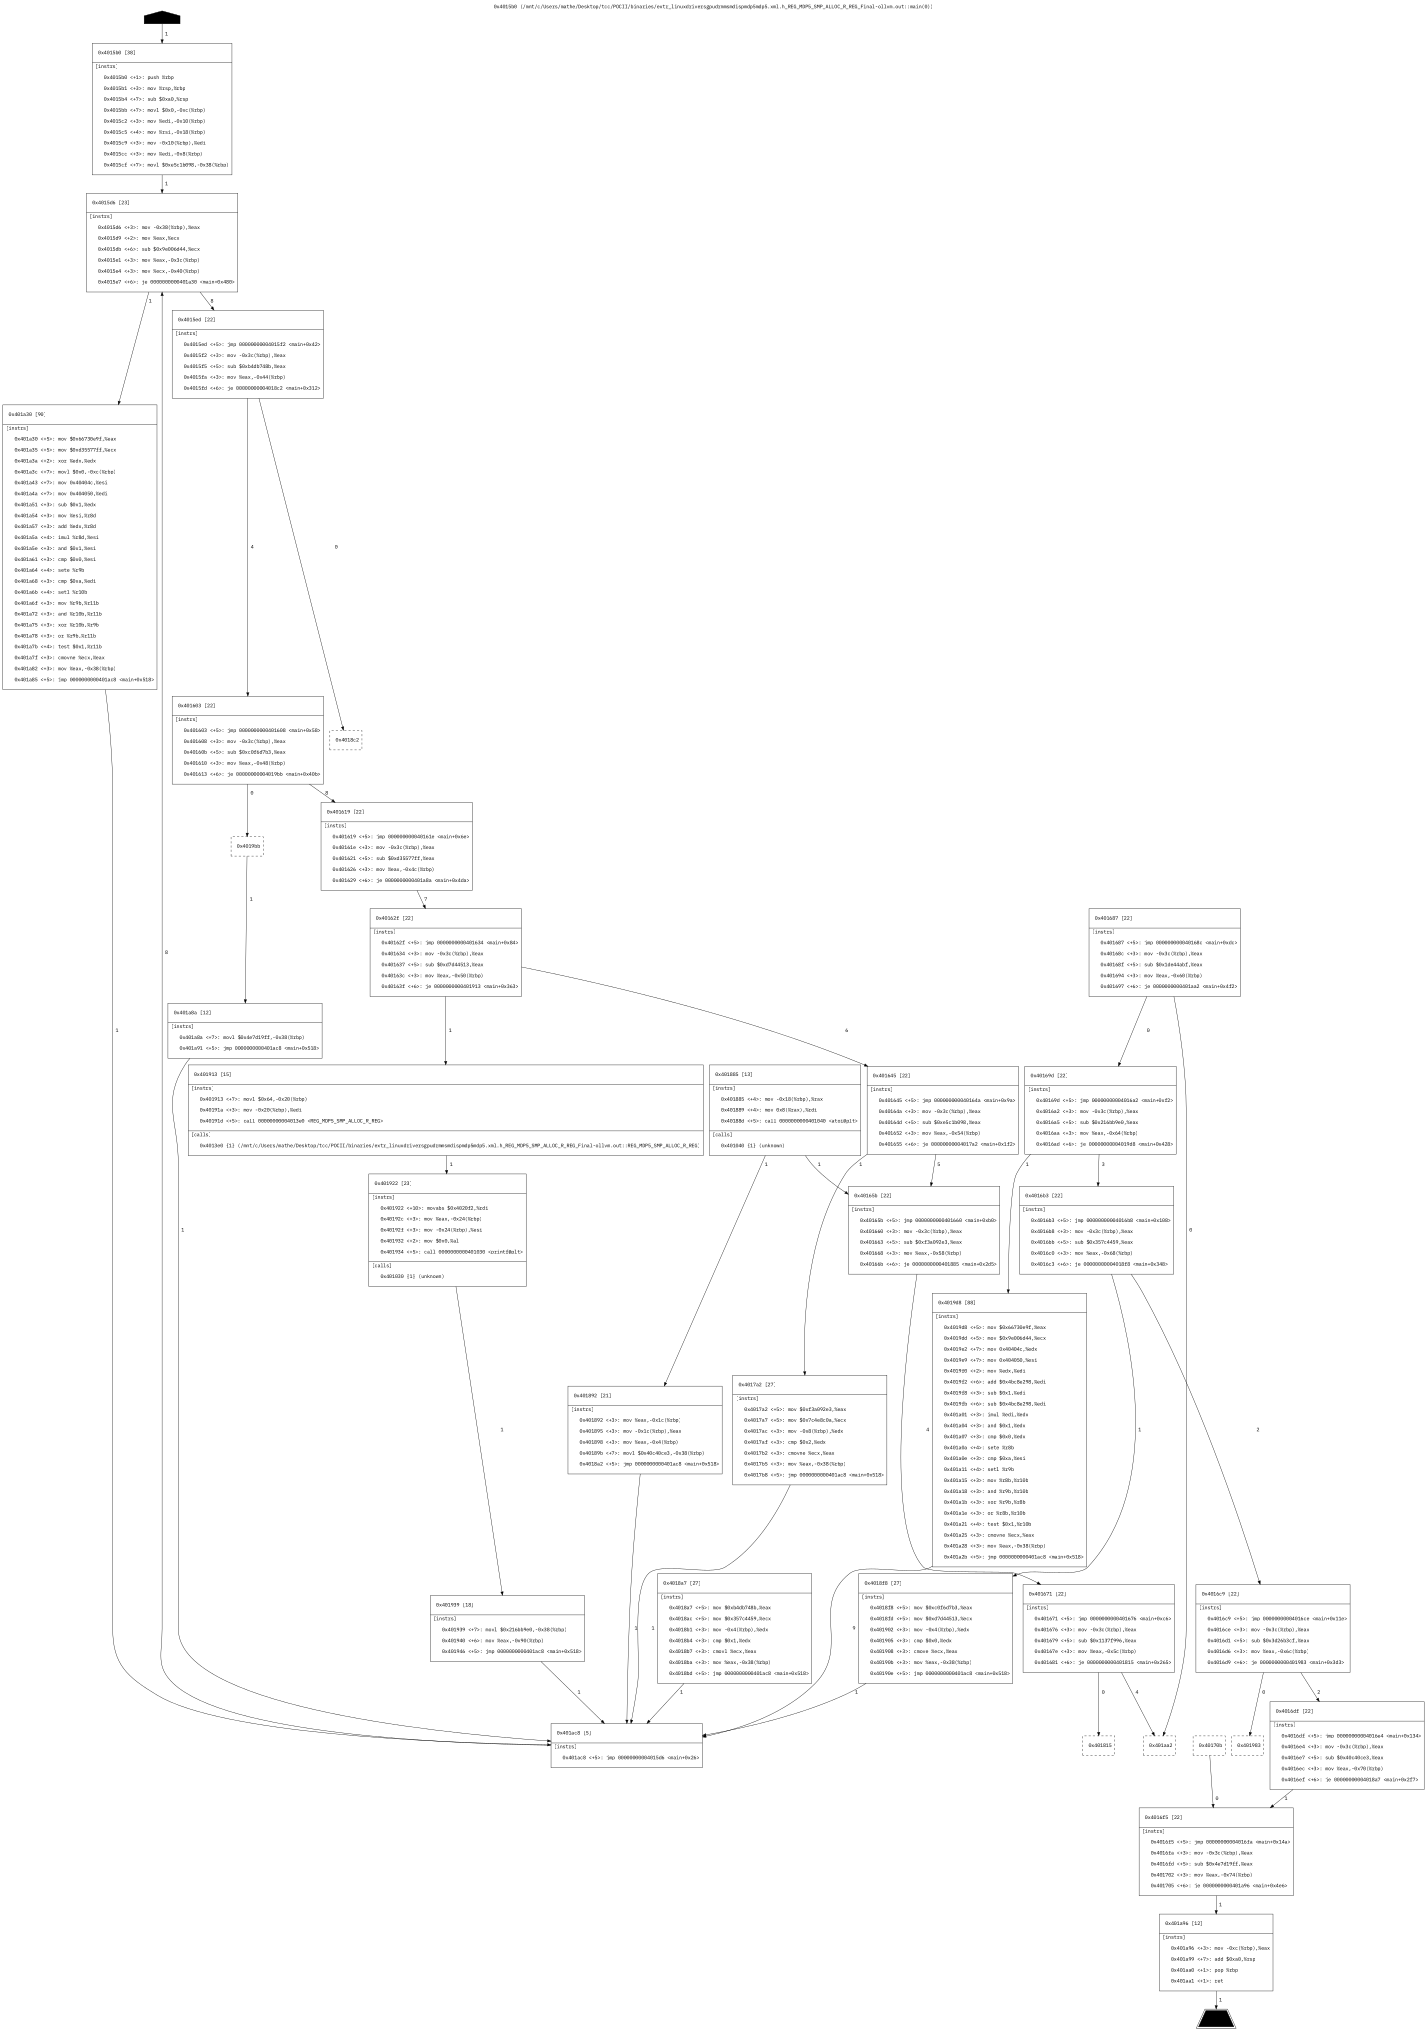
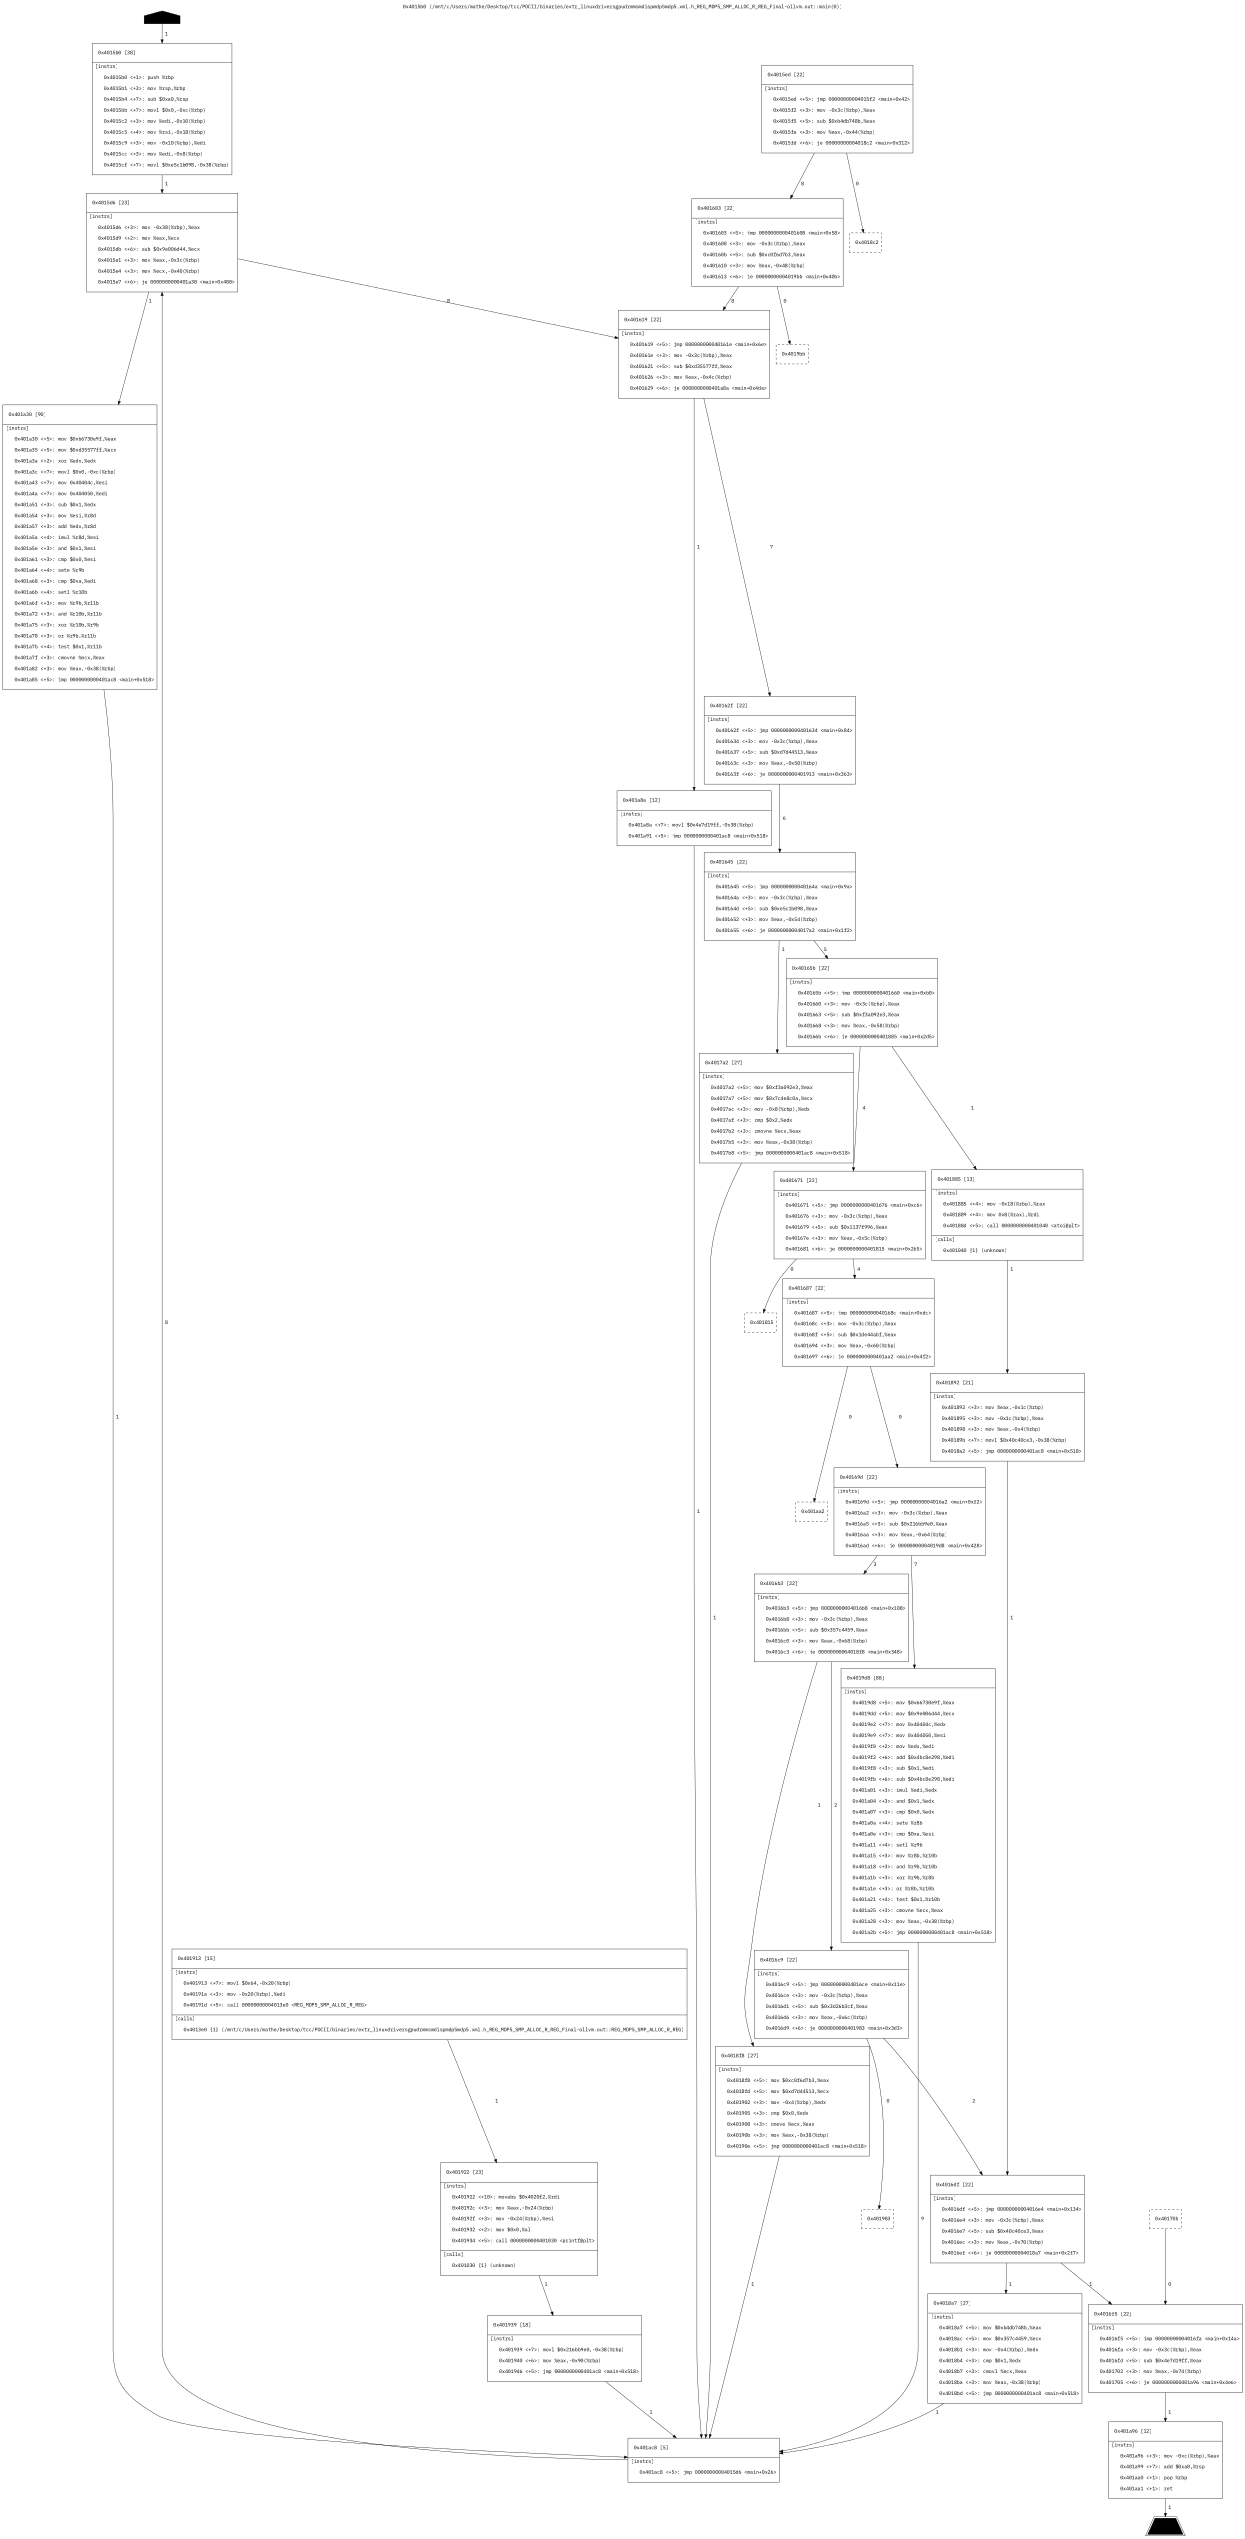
edge "0x4015d6 [23]" -> "0x4015ed [22]": now "0x4015d6 [23]" -> "0x401619 [22]"
edge "0x4015ed [22]" -> "0x401603 [22]": label " 4" -> " 8"
edge "0x4019bb" -> "0x401a8a [12]": now "0x401619 [22]" -> "0x401a8a [12]"
edge "0x40162f [22]" -> "0x401913 [15]": removed, label "1"
edge "0x40169d [22]" -> "0x4019d8 [88]": label " 1" -> " 7"
edge "0x401885 [13]" -> "0x40165b [22]": reversed
edge "0x401892 [21]" -> "0x401ac8 [5]": now "0x401892 [21]" -> "0x4016df [22]"
edge "0x401671 [22]" -> "0x401aa2": now "0x401671 [22]" -> "0x401687 [22]"
edge "0x4016df [22]" -> "0x4018a7 [27]": added, label "1"
